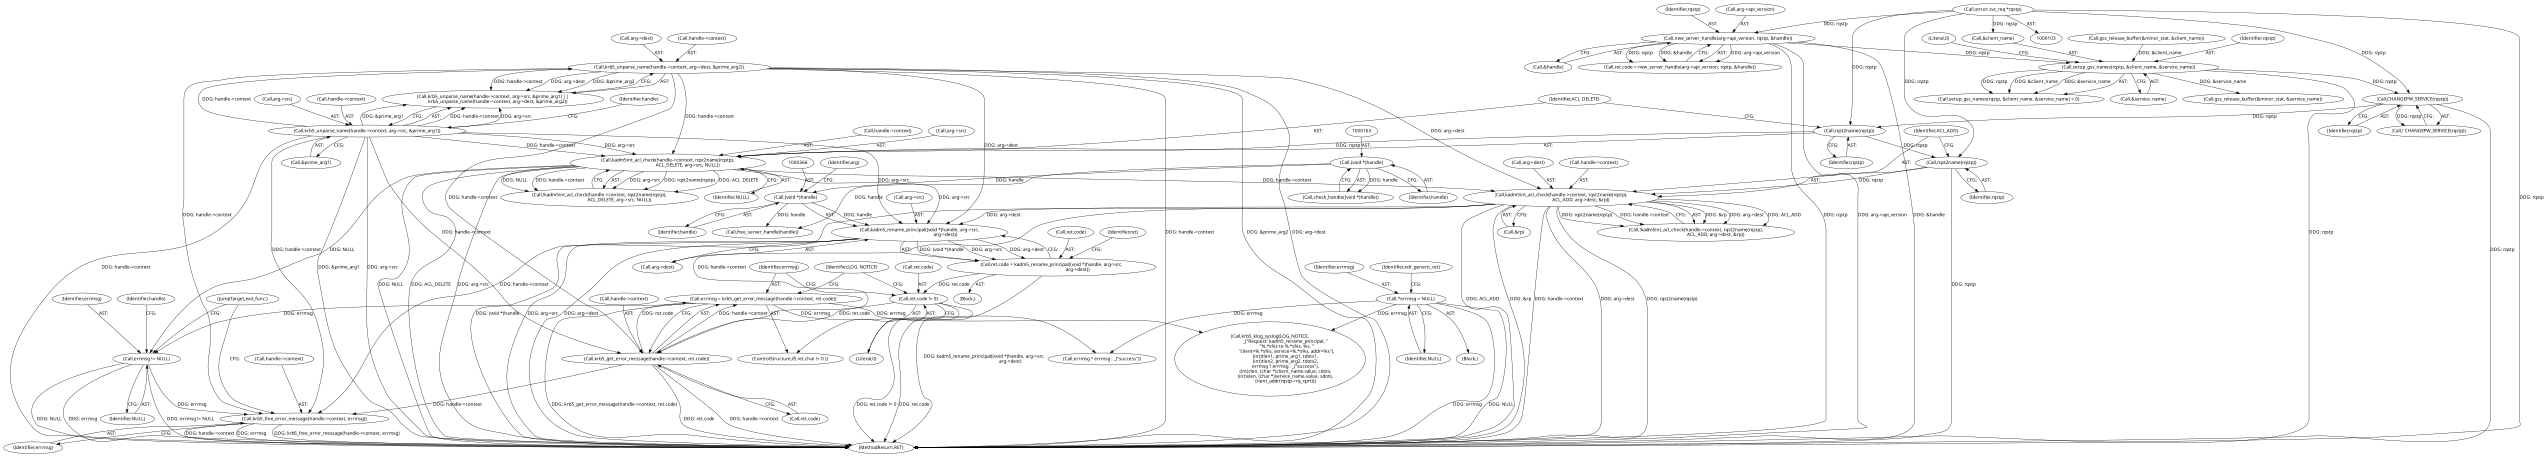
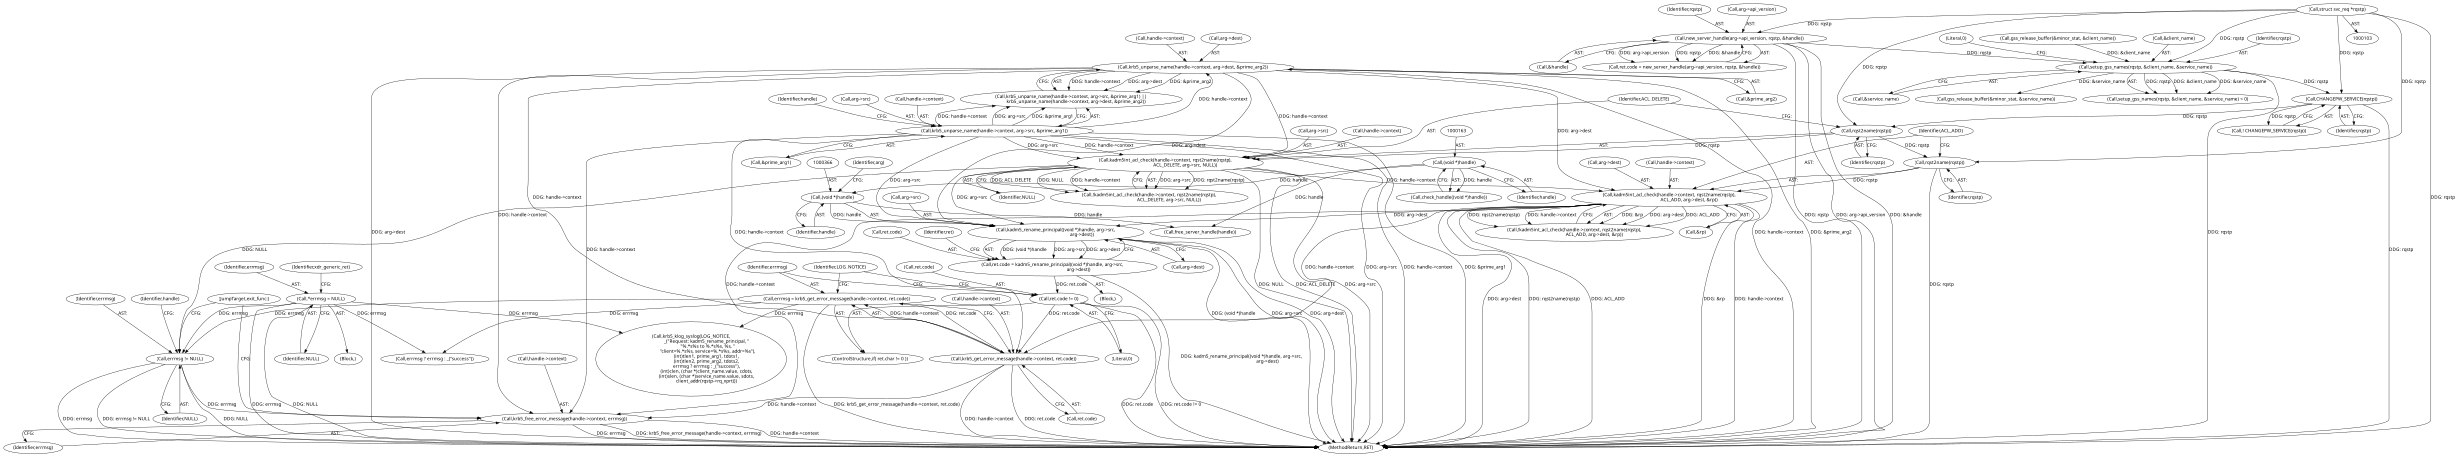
edge "(Call,struct svc_req *rqstp)" -> "(Call,&client_name)": now "(Call,struct svc_req *rqstp)" -> "(Call,setup_gss_names(rqstp, &client_name, &service_name))"
node "(Call,&prime_arg2)": added
edge "(Call,*errmsg = NULL)" -> "(Call,errmsg != NULL)": added, label "DDG: errmsg"
